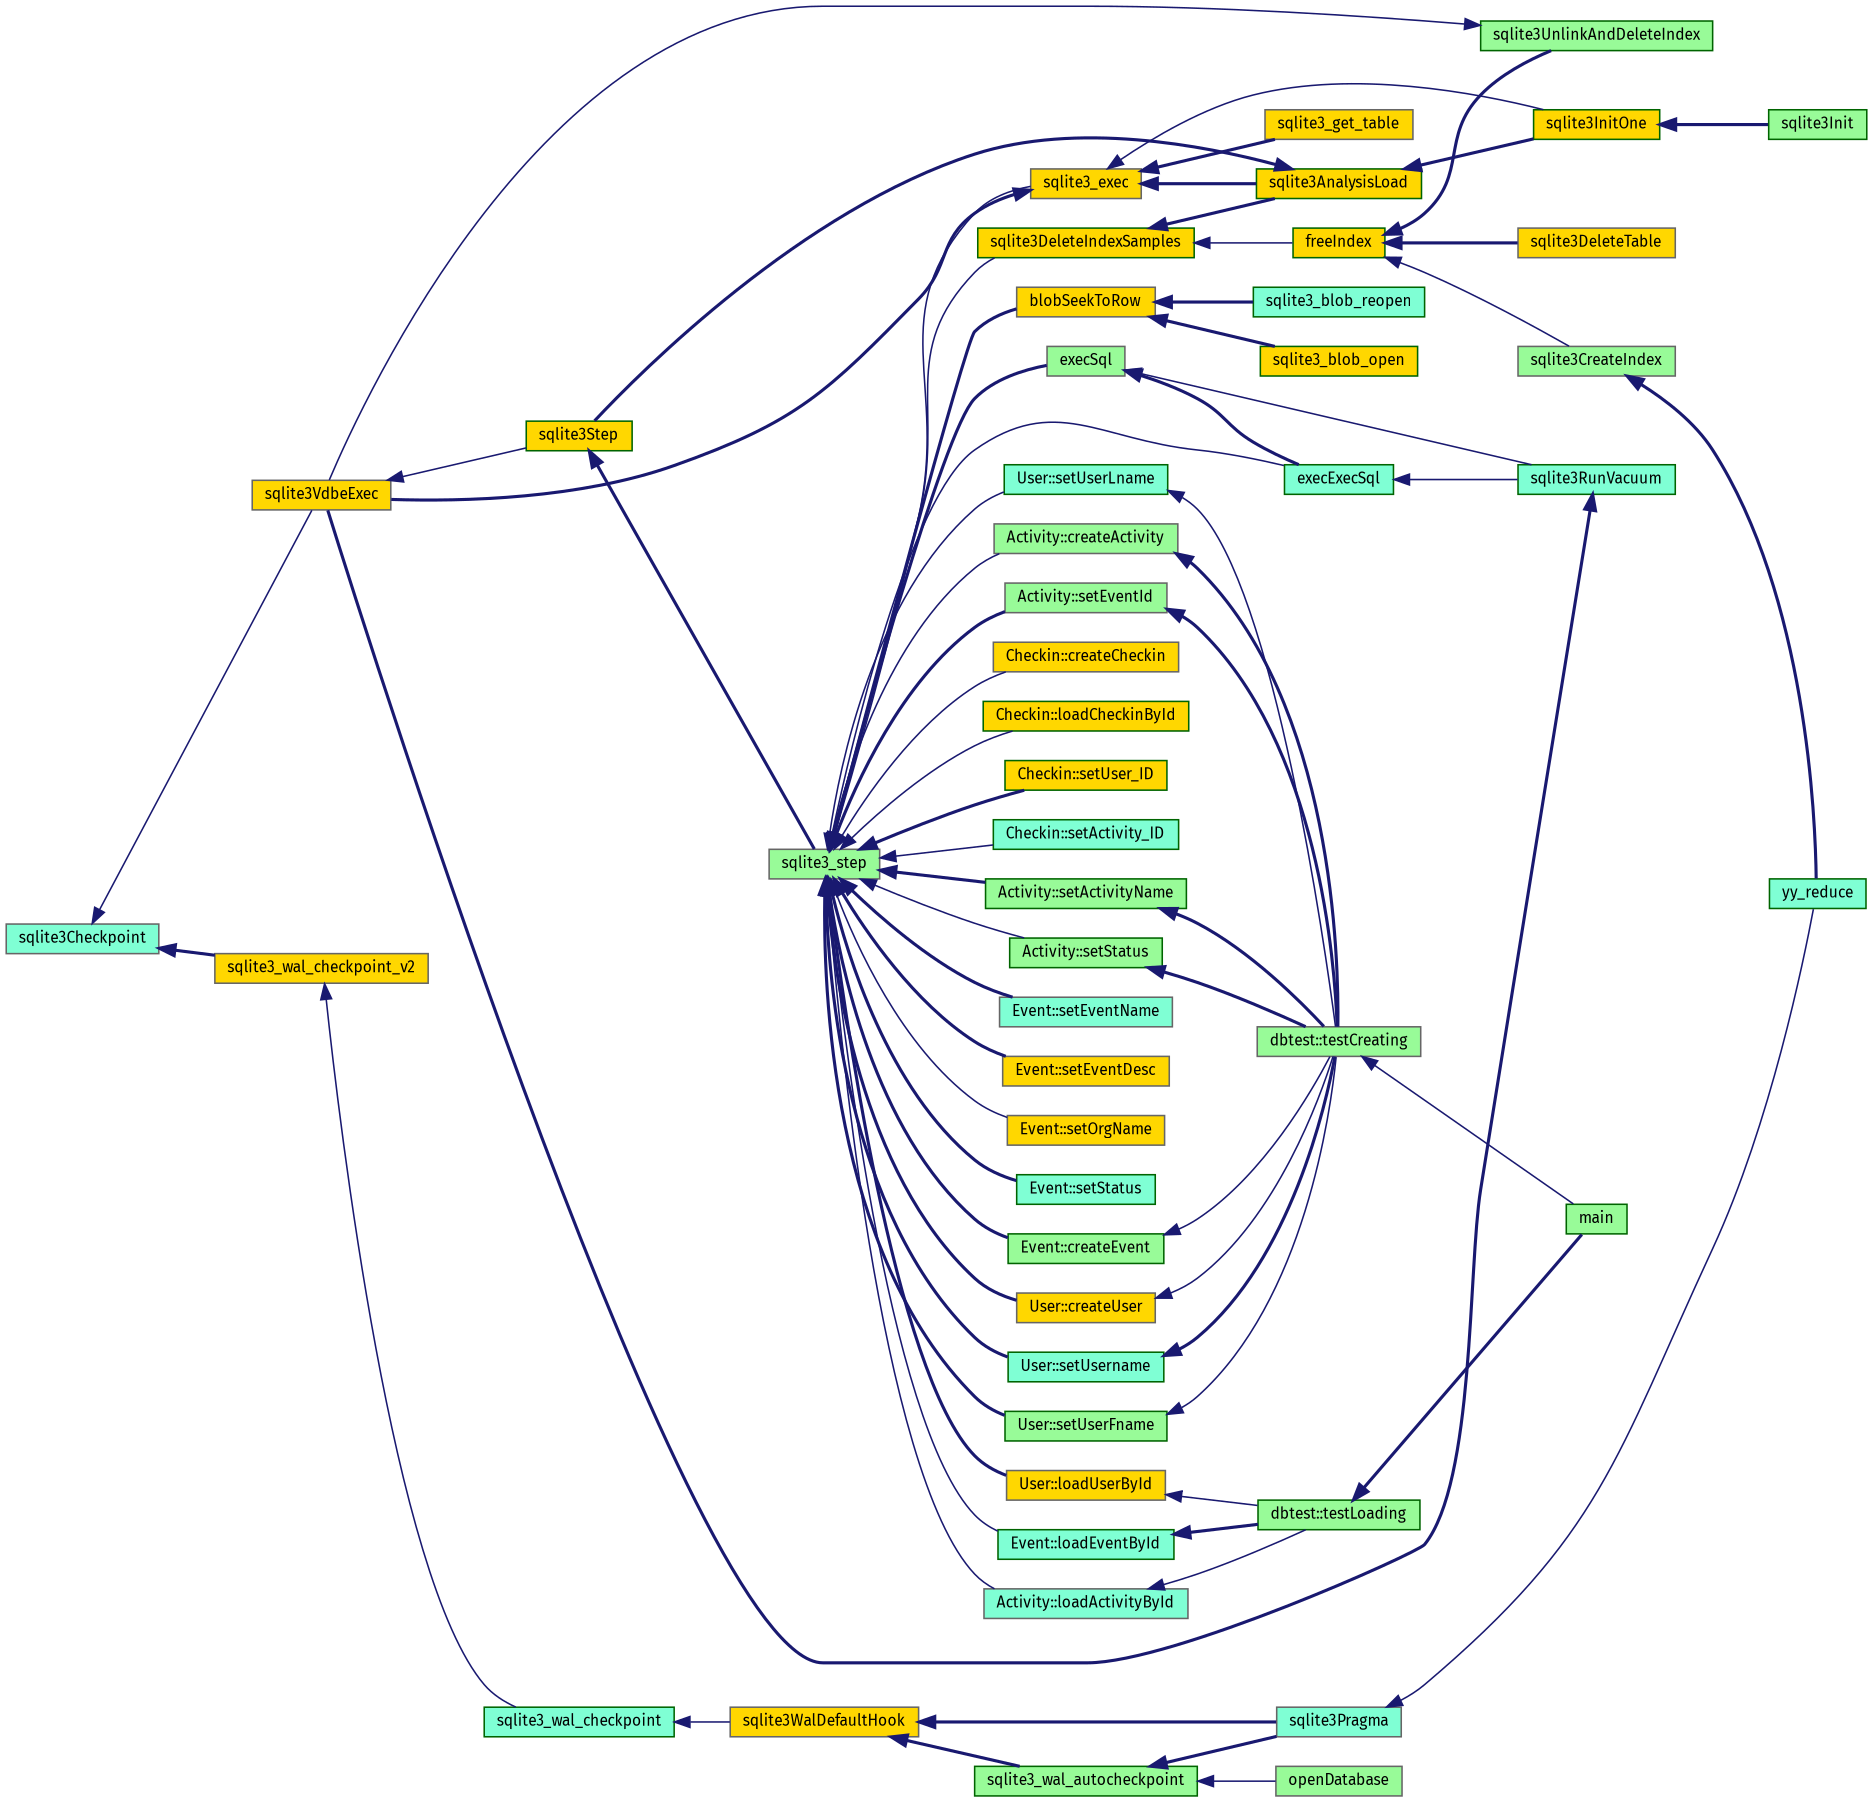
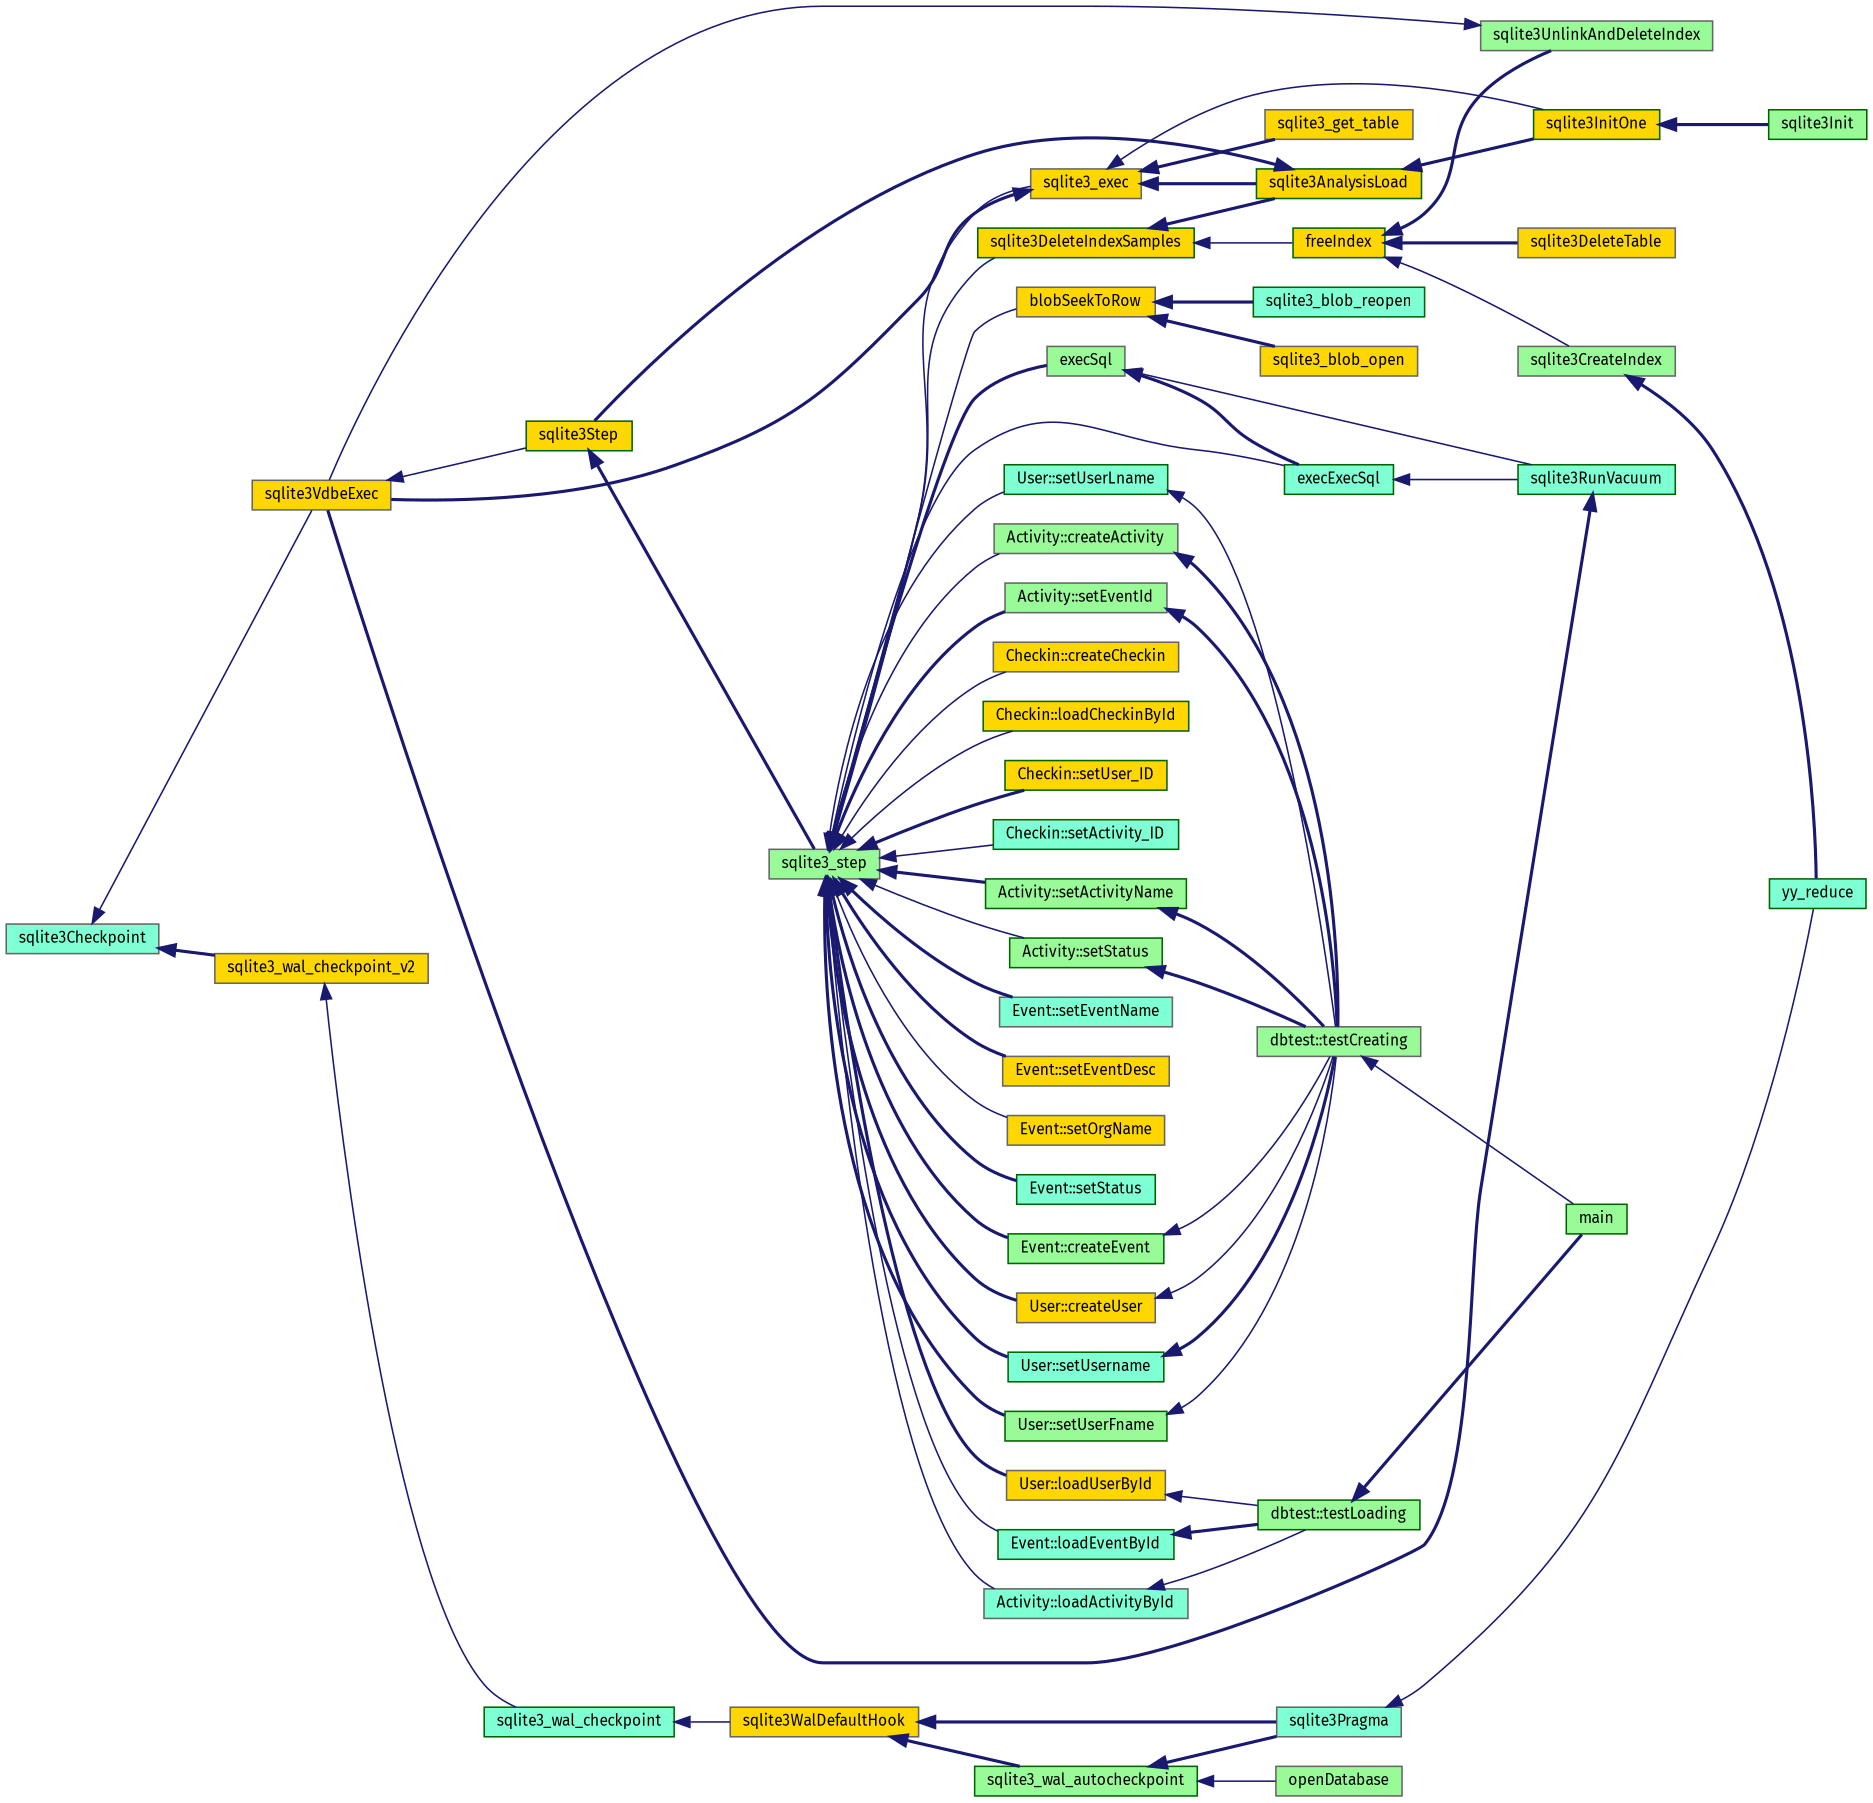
node "sqlite3UnlinkAndDeleteIndex": color darkgreen -> gray40
node "sqlite3_blob_open": color darkgreen -> gray40
edge "blobSeekToRow" -> "sqlite3_step": style bold -> solid
